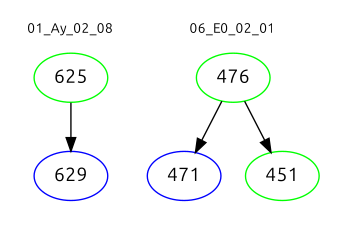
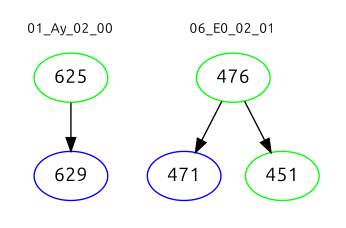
cluster "01_Ay_02_08": label "01_Ay_02_08" -> "01_Ay_02_00"
